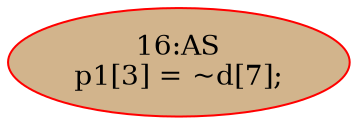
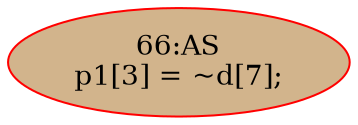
node "16:AS p1[3] = ~d[7];": label "16:AS p1[3] = ~d[7];" -> "66:AS p1[3] = ~d[7];"
